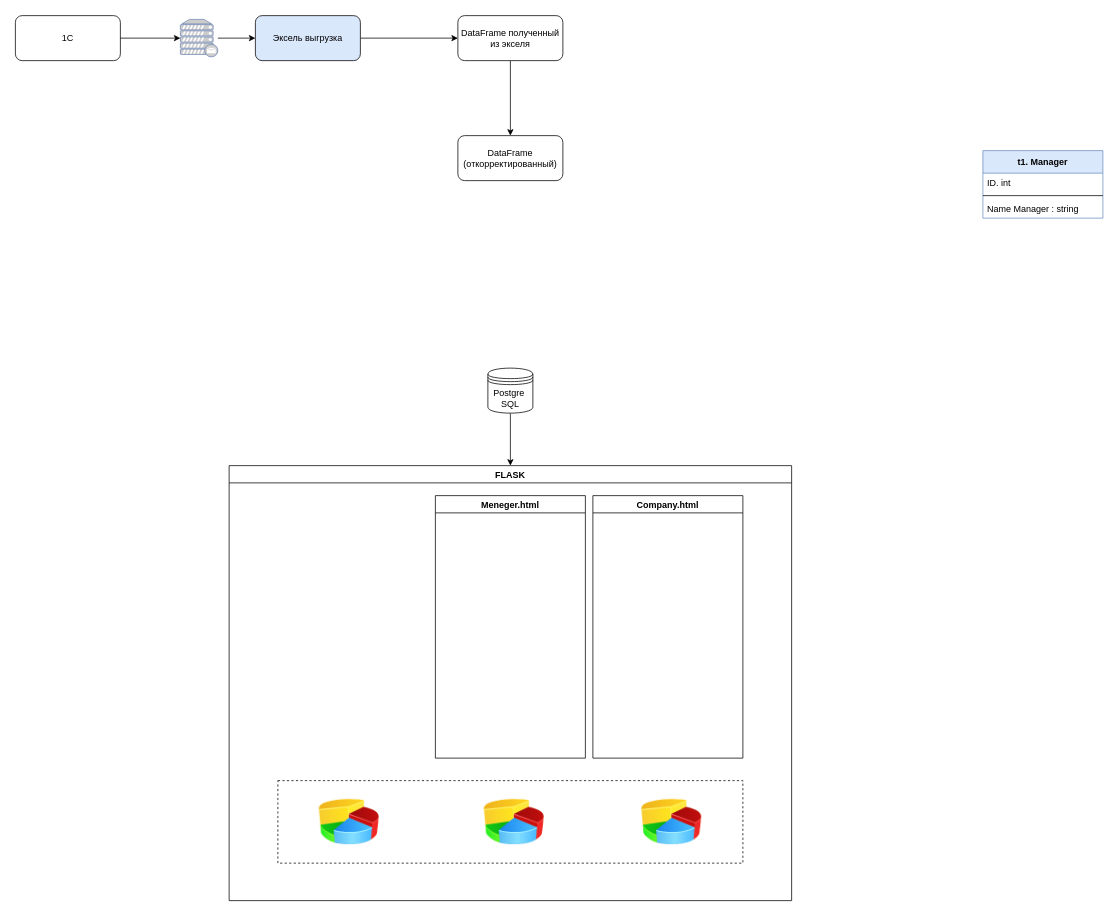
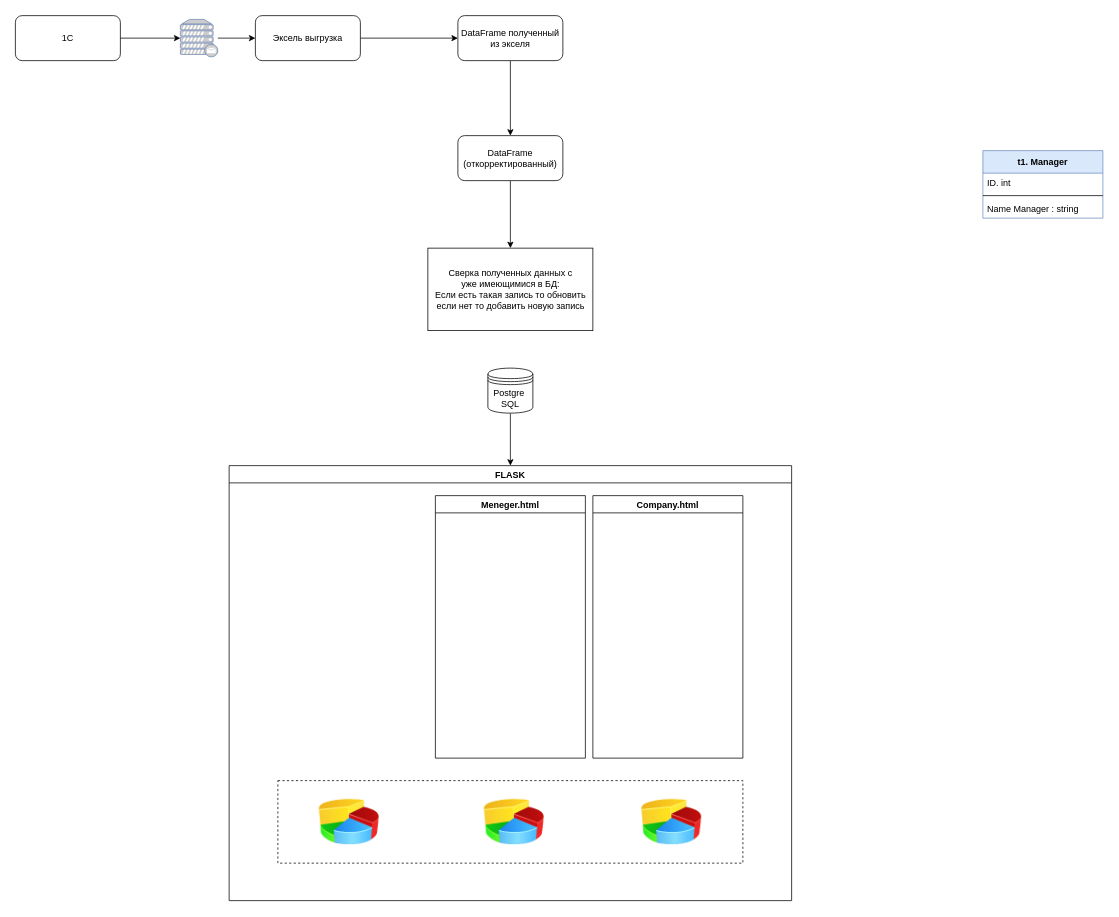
node "Эксель выгрузка": fillcolor #dae8fc -> #ffffff
edge "DataFrame (откорректированный)" -> "Сверка полученных данных с уже имеющимися в БД: Если есть такая запись то обновить если нет то добавить новую запись": added
node "Сверка полученных данных с уже имеющимися в БД: Если есть такая запись то обновить если нет то добавить новую запись": added
